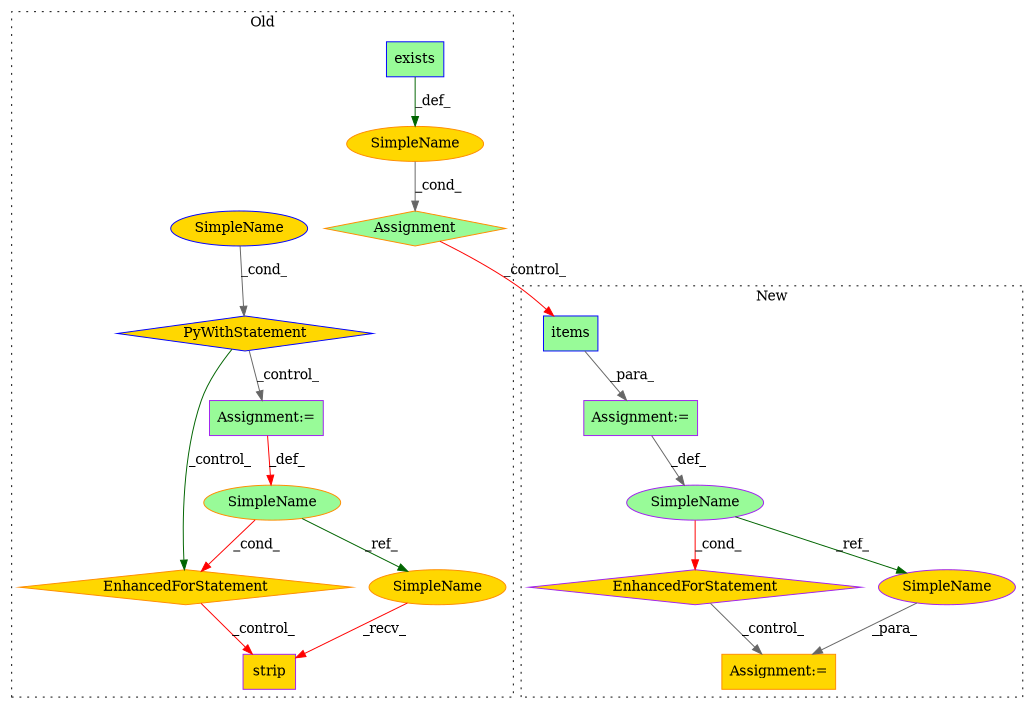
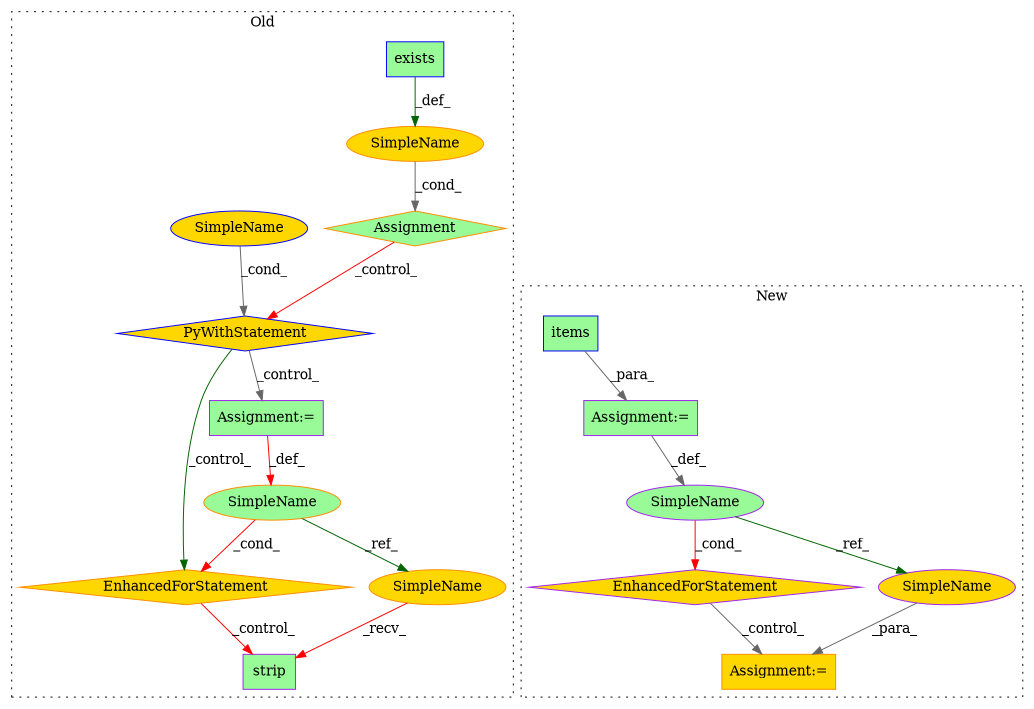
edge "Assignment" -> "items": now "Assignment" -> "PyWithStatement"
node "strip": fillcolor gold -> palegreen
